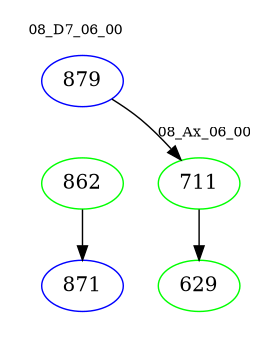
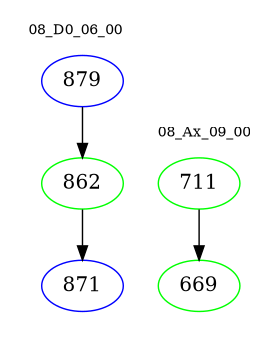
cluster "08_D7_06_00": label "08_D7_06_00" -> "08_D0_06_00"
edge "879" -> "711": now "879" -> "862"
cluster "08_Ax_06_00": label "08_Ax_06_00" -> "08_Ax_09_00"
node "629": label "629" -> "669"
